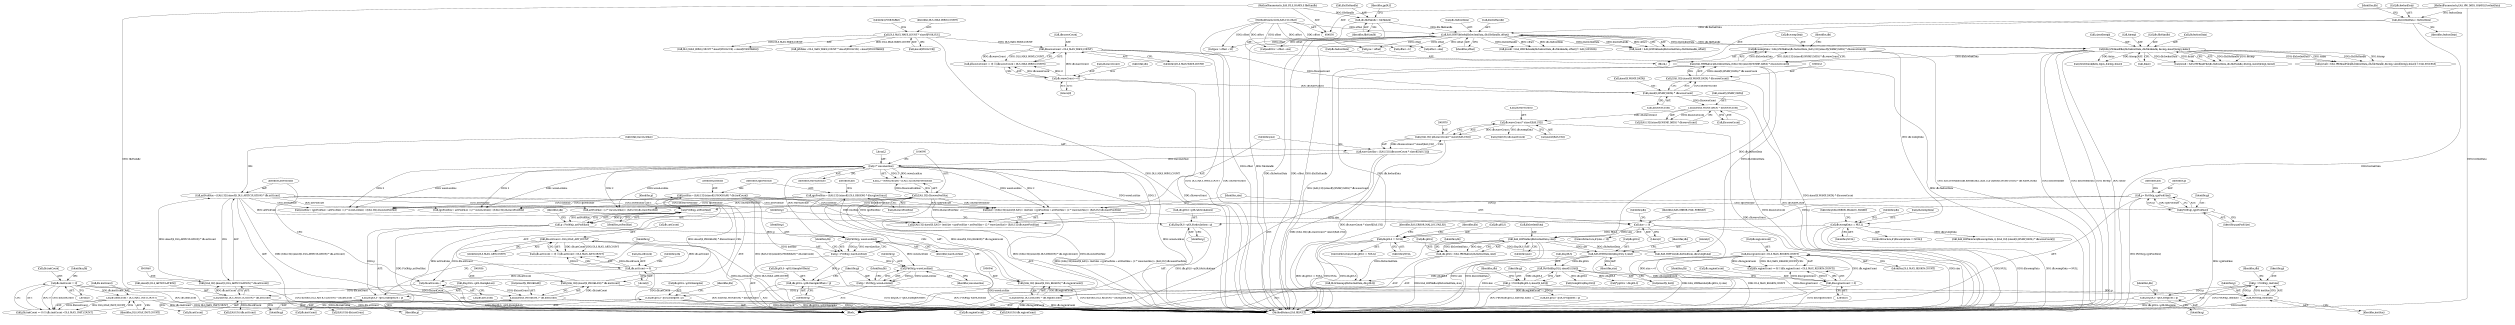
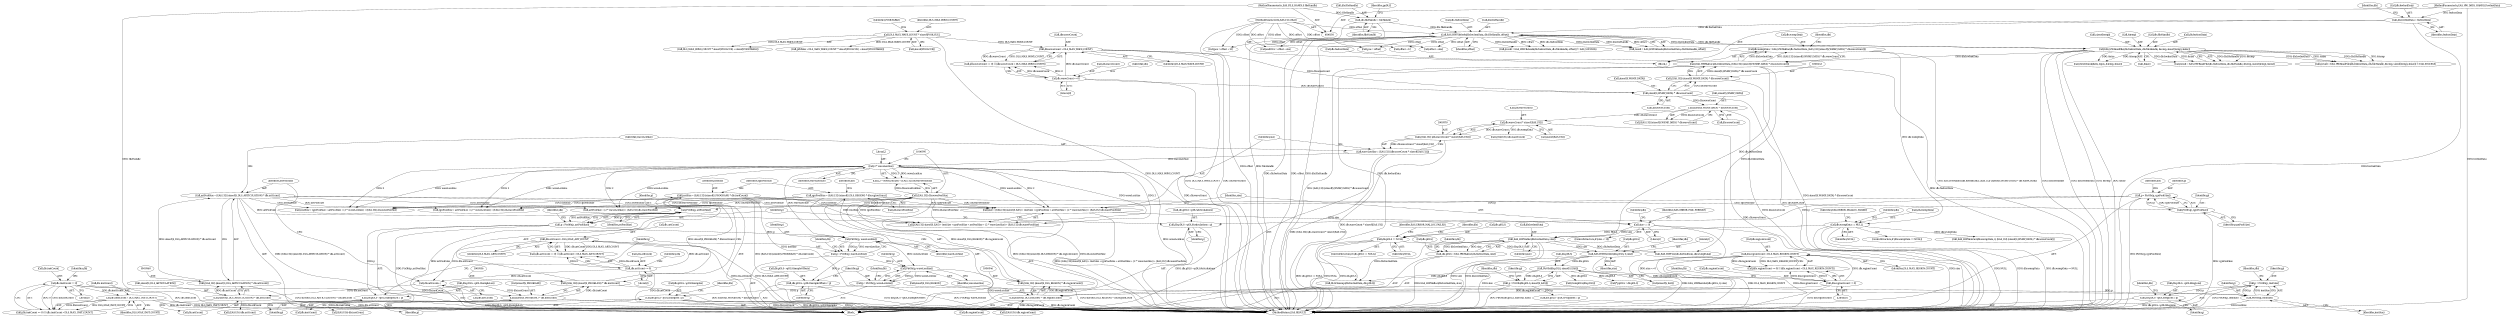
edge "(Identifier,hwInstData)" -> "(Call,dls.hwInstData = hwInstData)": added, label "AST:"
node "(Call,sizeof(S_DLS_REGION))": added
node "(Call,dls.pDLS->pDLSRegions)": added
